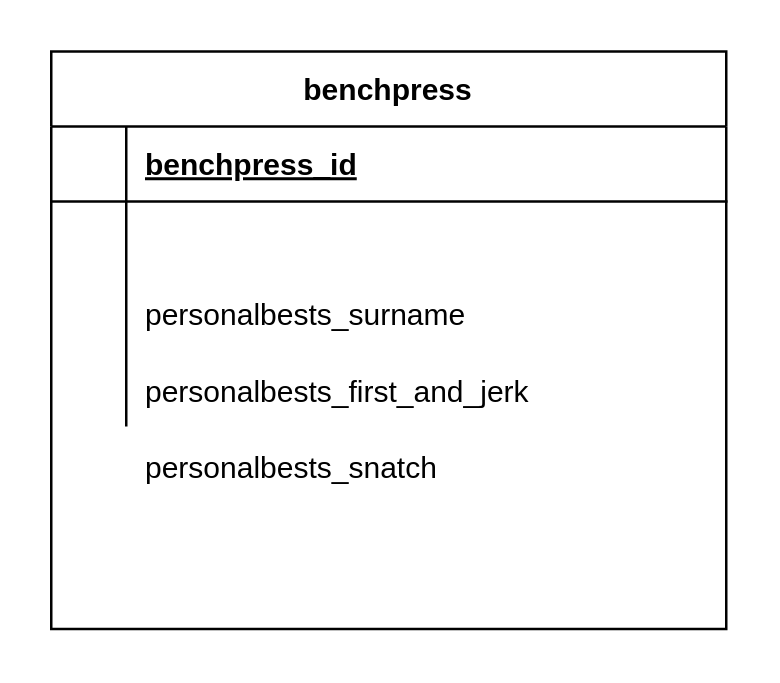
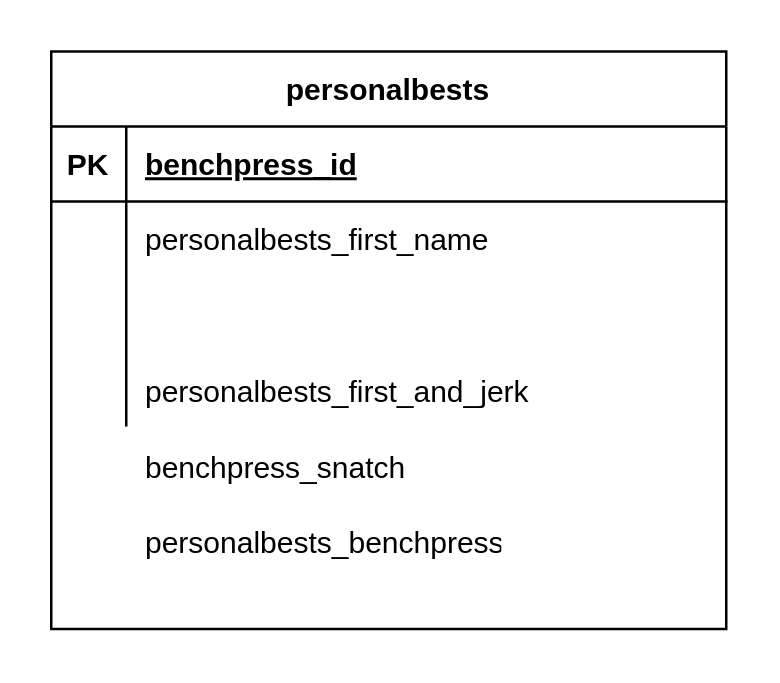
node "benchpress": label "benchpress" -> "personalbests"
node "PK": added
node "personalbests_first_name": added
node "personalbests_surname": removed
node "personalbests_snatch": label "personalbests_snatch" -> "benchpress_snatch"
node "personalbests_benchpress": added
